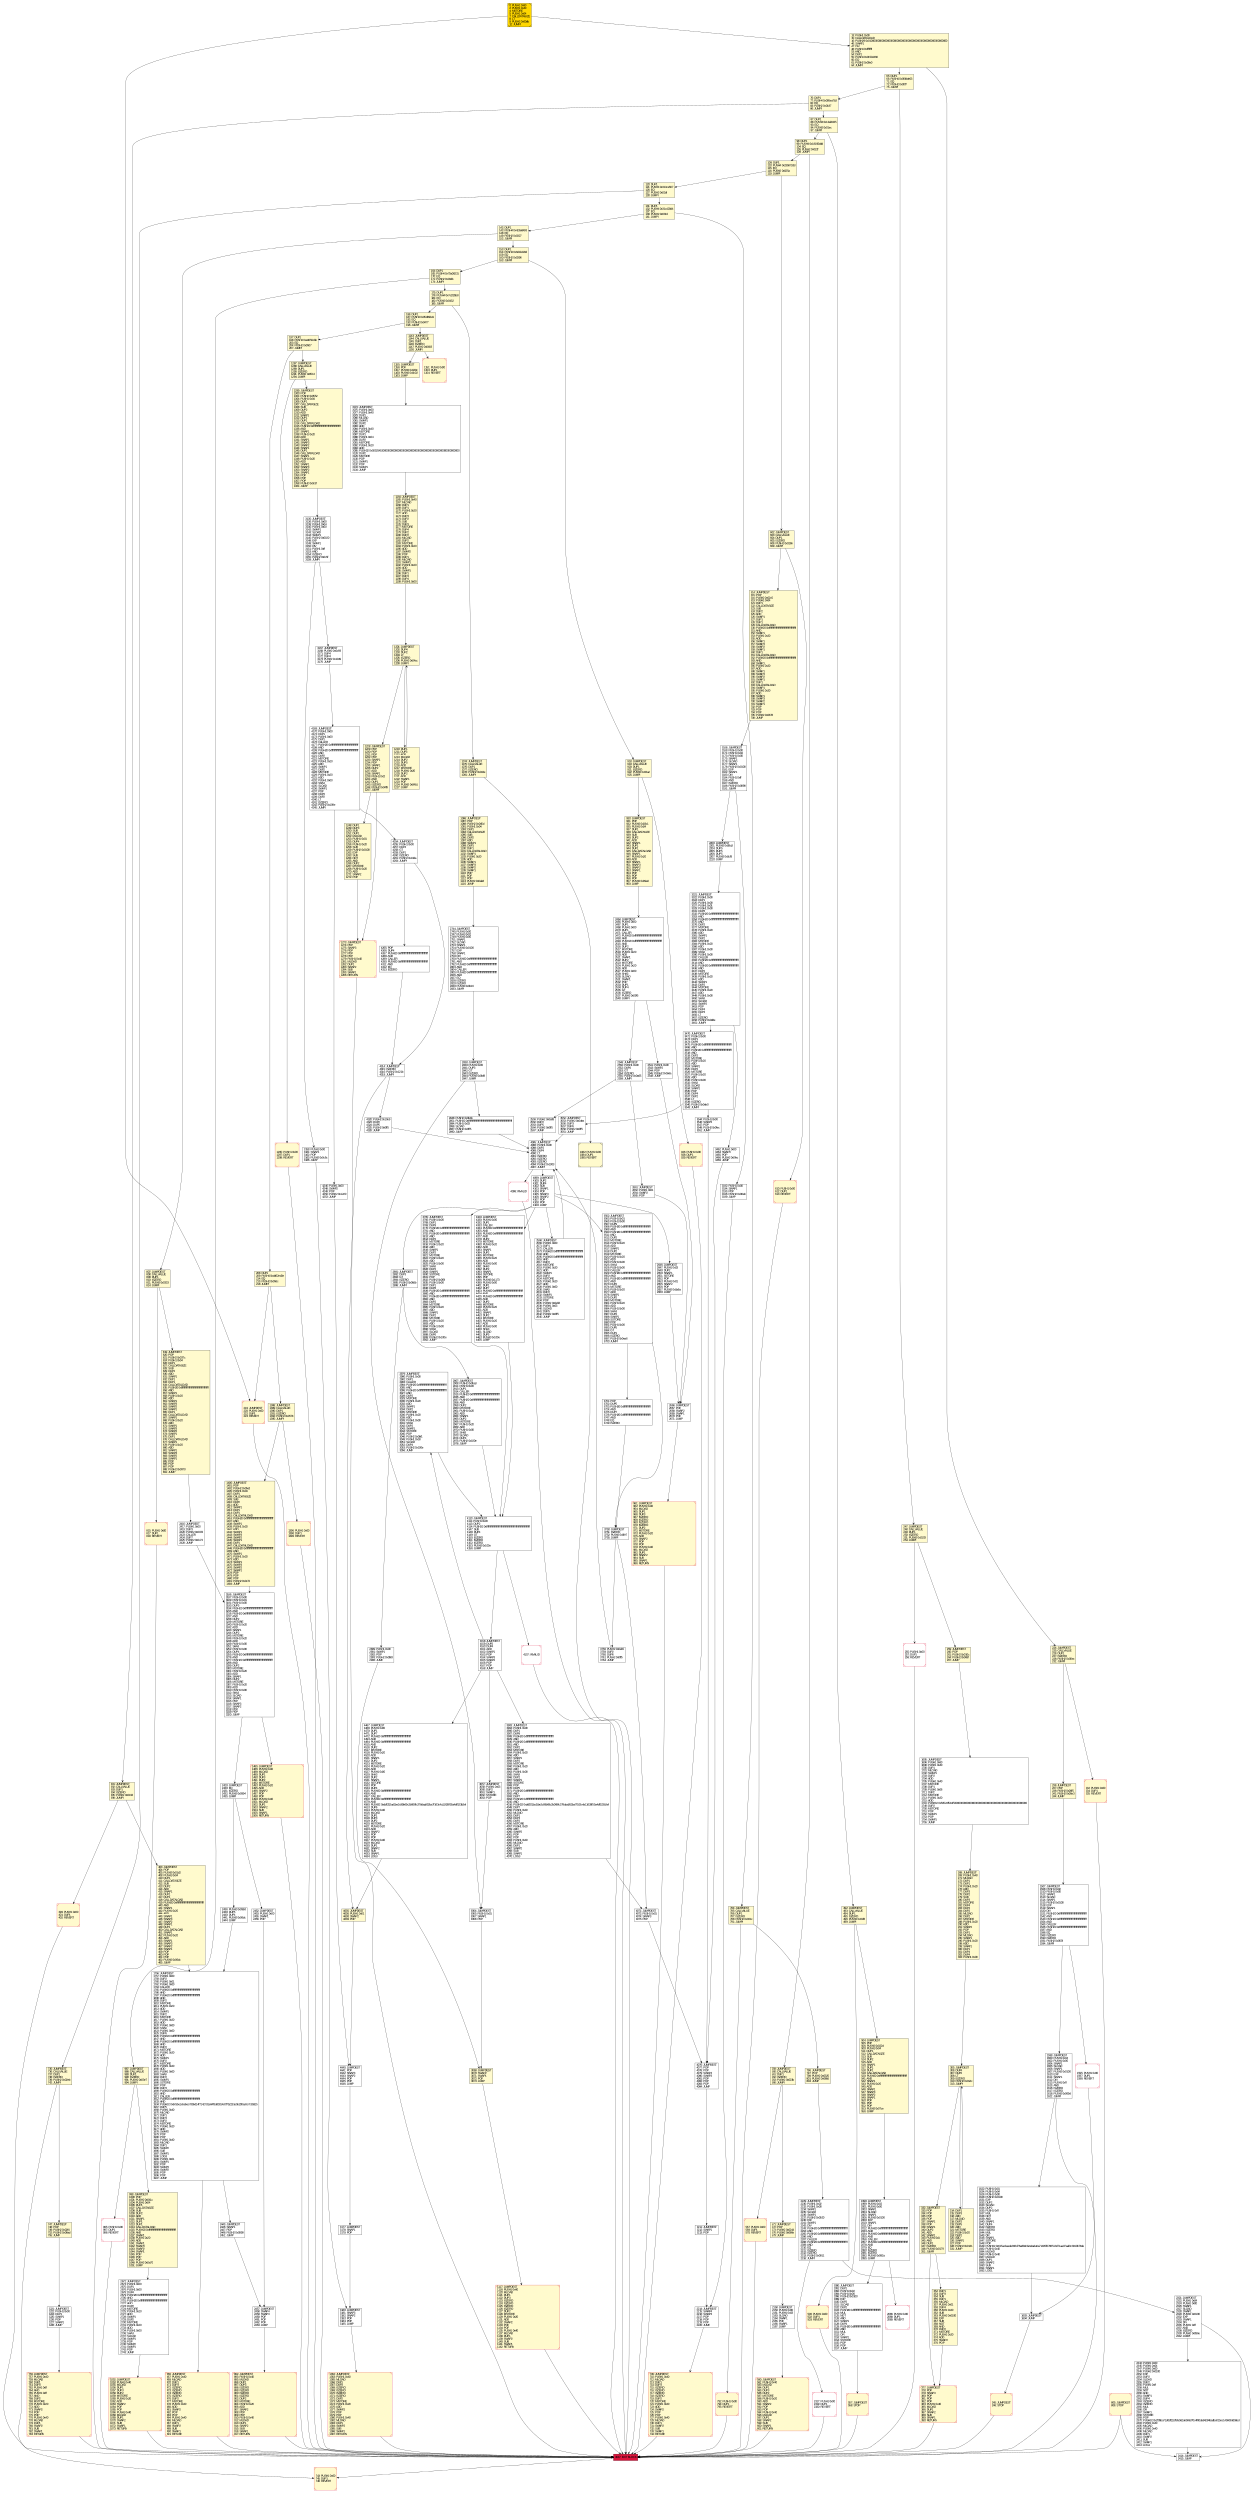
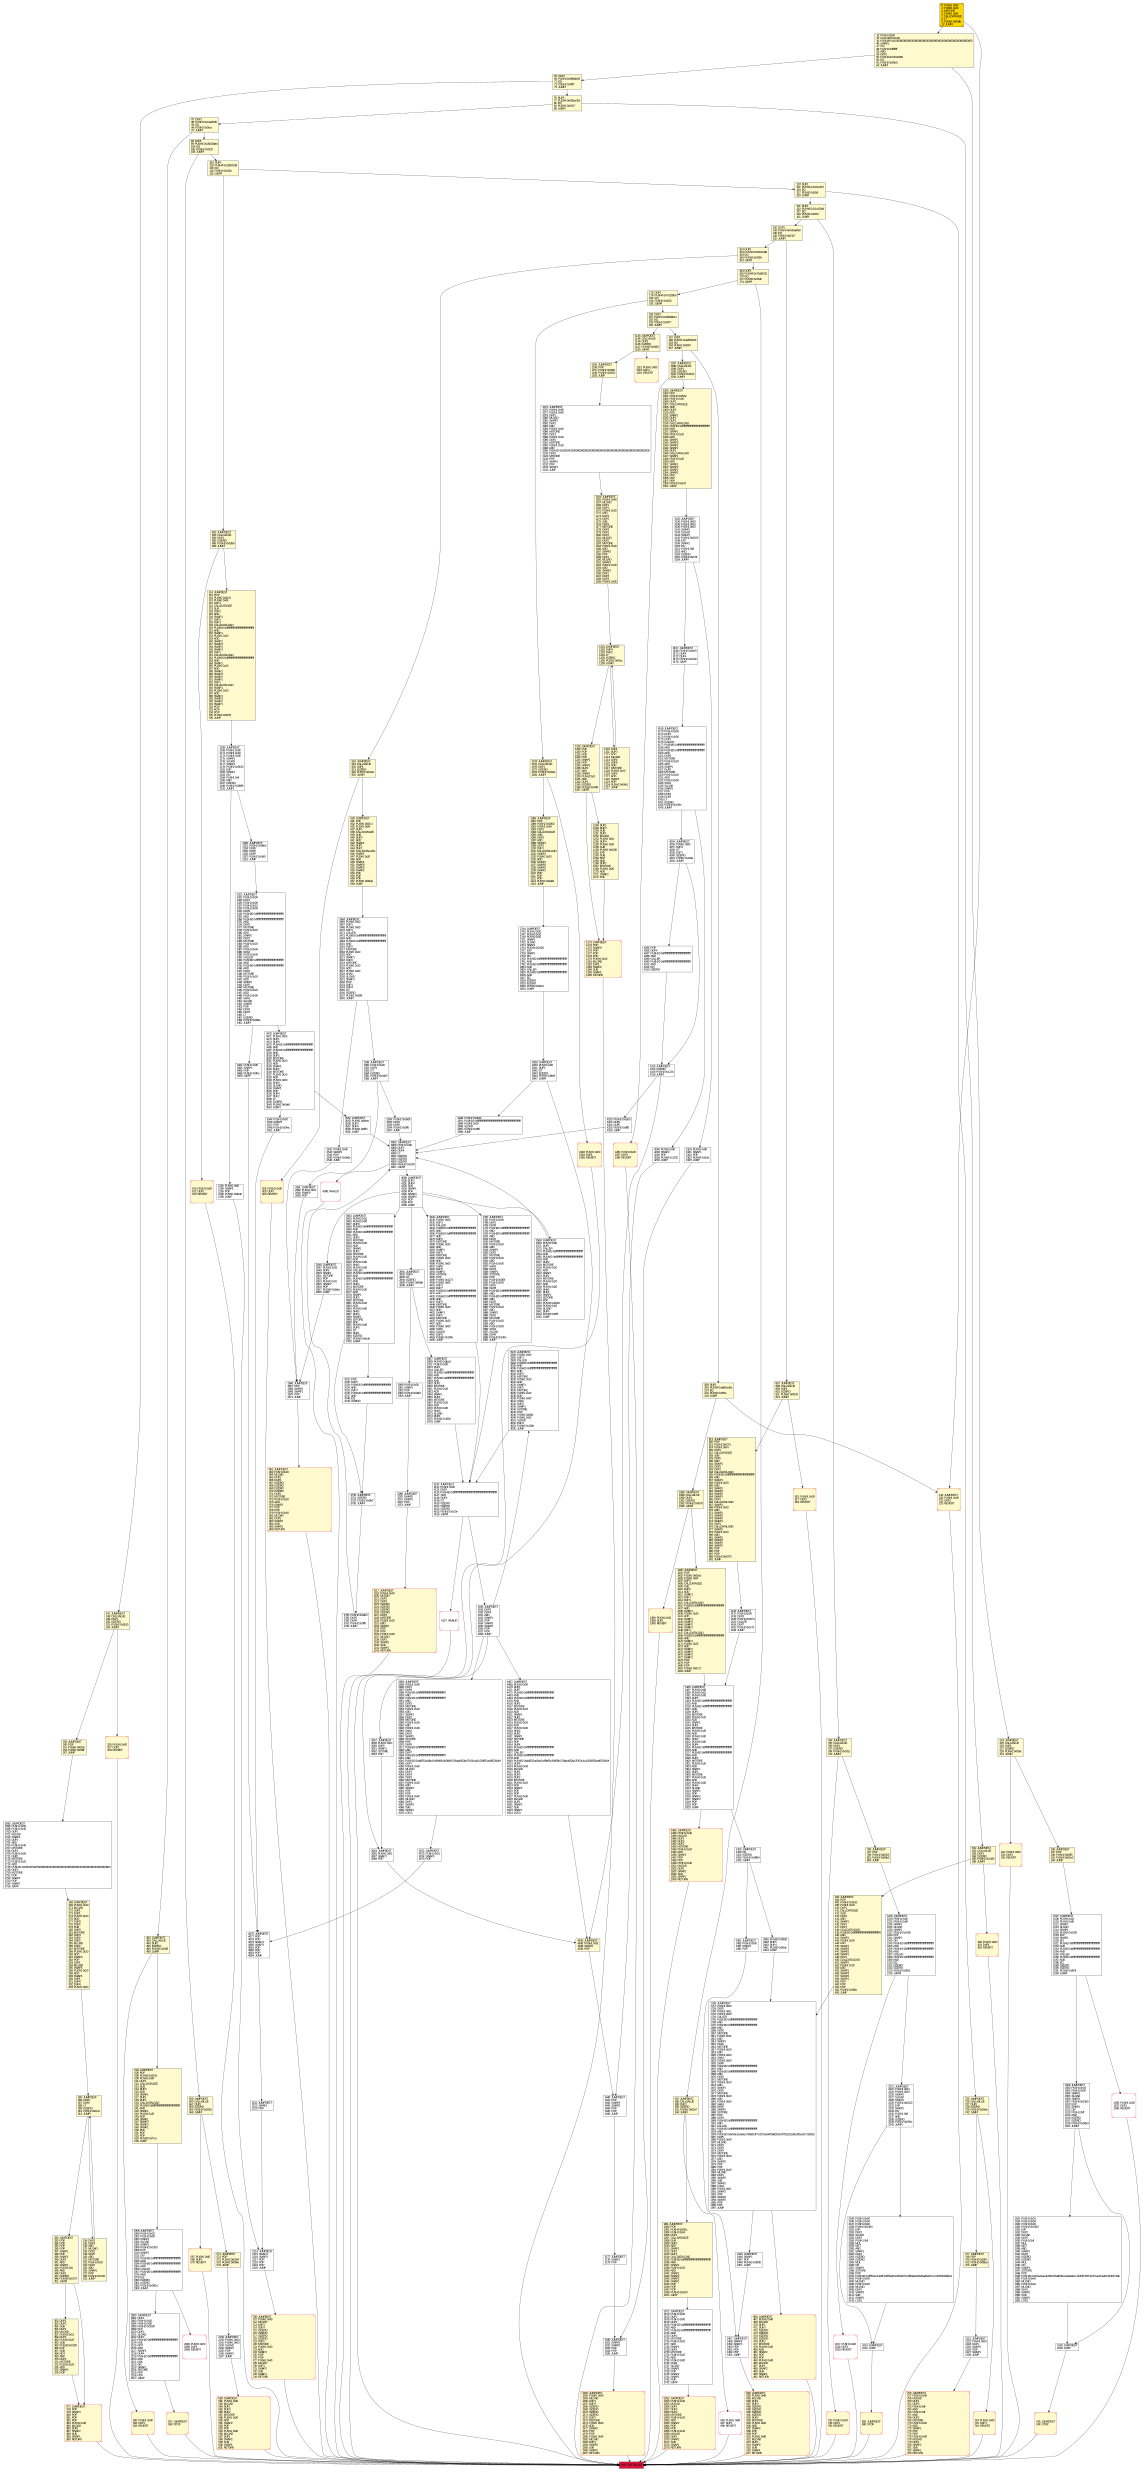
node "1082: PUSH1 0x00 1084: DUP1 1085: REVERT": color black -> crimson
node "255: PUSH1 0x00 257: DUP1 258: REVERT": fillcolor white -> lemonchiffon
edge "3750: JUMPDEST 3751: ISZERO 3752: PUSH2 0x0fe7 3755: JUMPI" -> "4071: JUMPDEST 4072: PUSH1 0x01 4074: SWAP3 4075: POP": removed
edge "3064: JUMPDEST 3065: PUSH1 0x01 3067: SWAP1 3068: POP" -> "3069: JUMPDEST 3070: SWAP2 3071: SWAP1 3072: POP 3073: JUMP": now "3064: JUMPDEST 3065: PUSH1 0x01 3067: SWAP1 3068: POP" -> "4635: JUMPDEST 4636: PUSH1 0x01 4638: SWAP2 4639: POP"
node "3069: JUMPDEST 3070: SWAP2 3071: SWAP1 3072: POP 3073: JUMP": fillcolor lemonchiffon -> white
edge "805: JUMPDEST 806: STOP" -> "2414: JUMPDEST 2415: JUMP": reversed
edge "4647: EXIT BLOCK" -> "743: PUSH1 0x00 745: DUP1 746: REVERT": reversed
